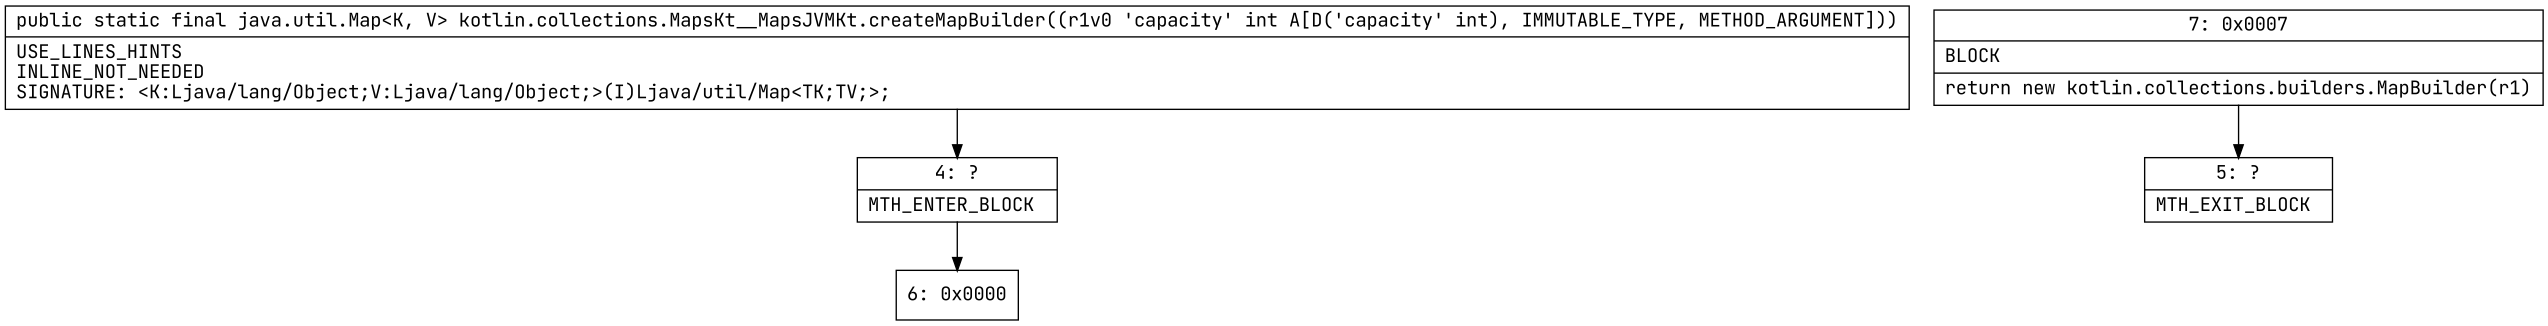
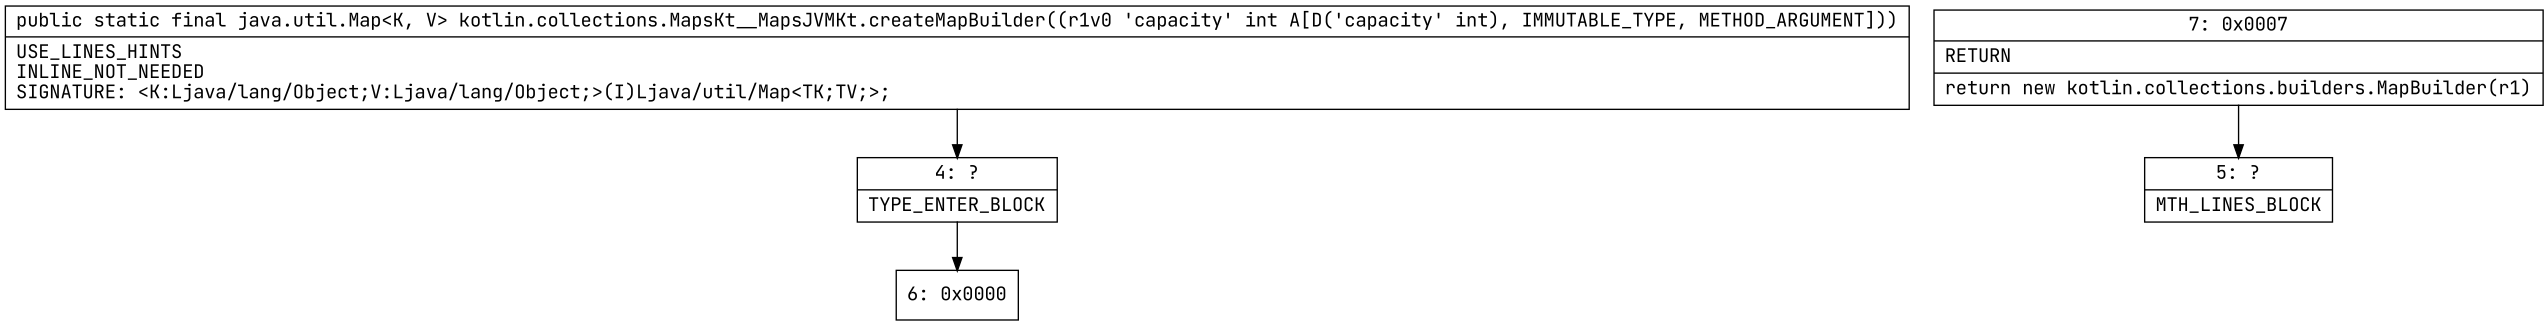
node "7: 0x0007": text "BLOCK" -> "RETURN"
node "4: ?": text "MTH_ENTER_BLOCK" -> "TYPE_ENTER_BLOCK"
node "5: ?": text "MTH_EXIT_BLOCK" -> "MTH_LINES_BLOCK"
